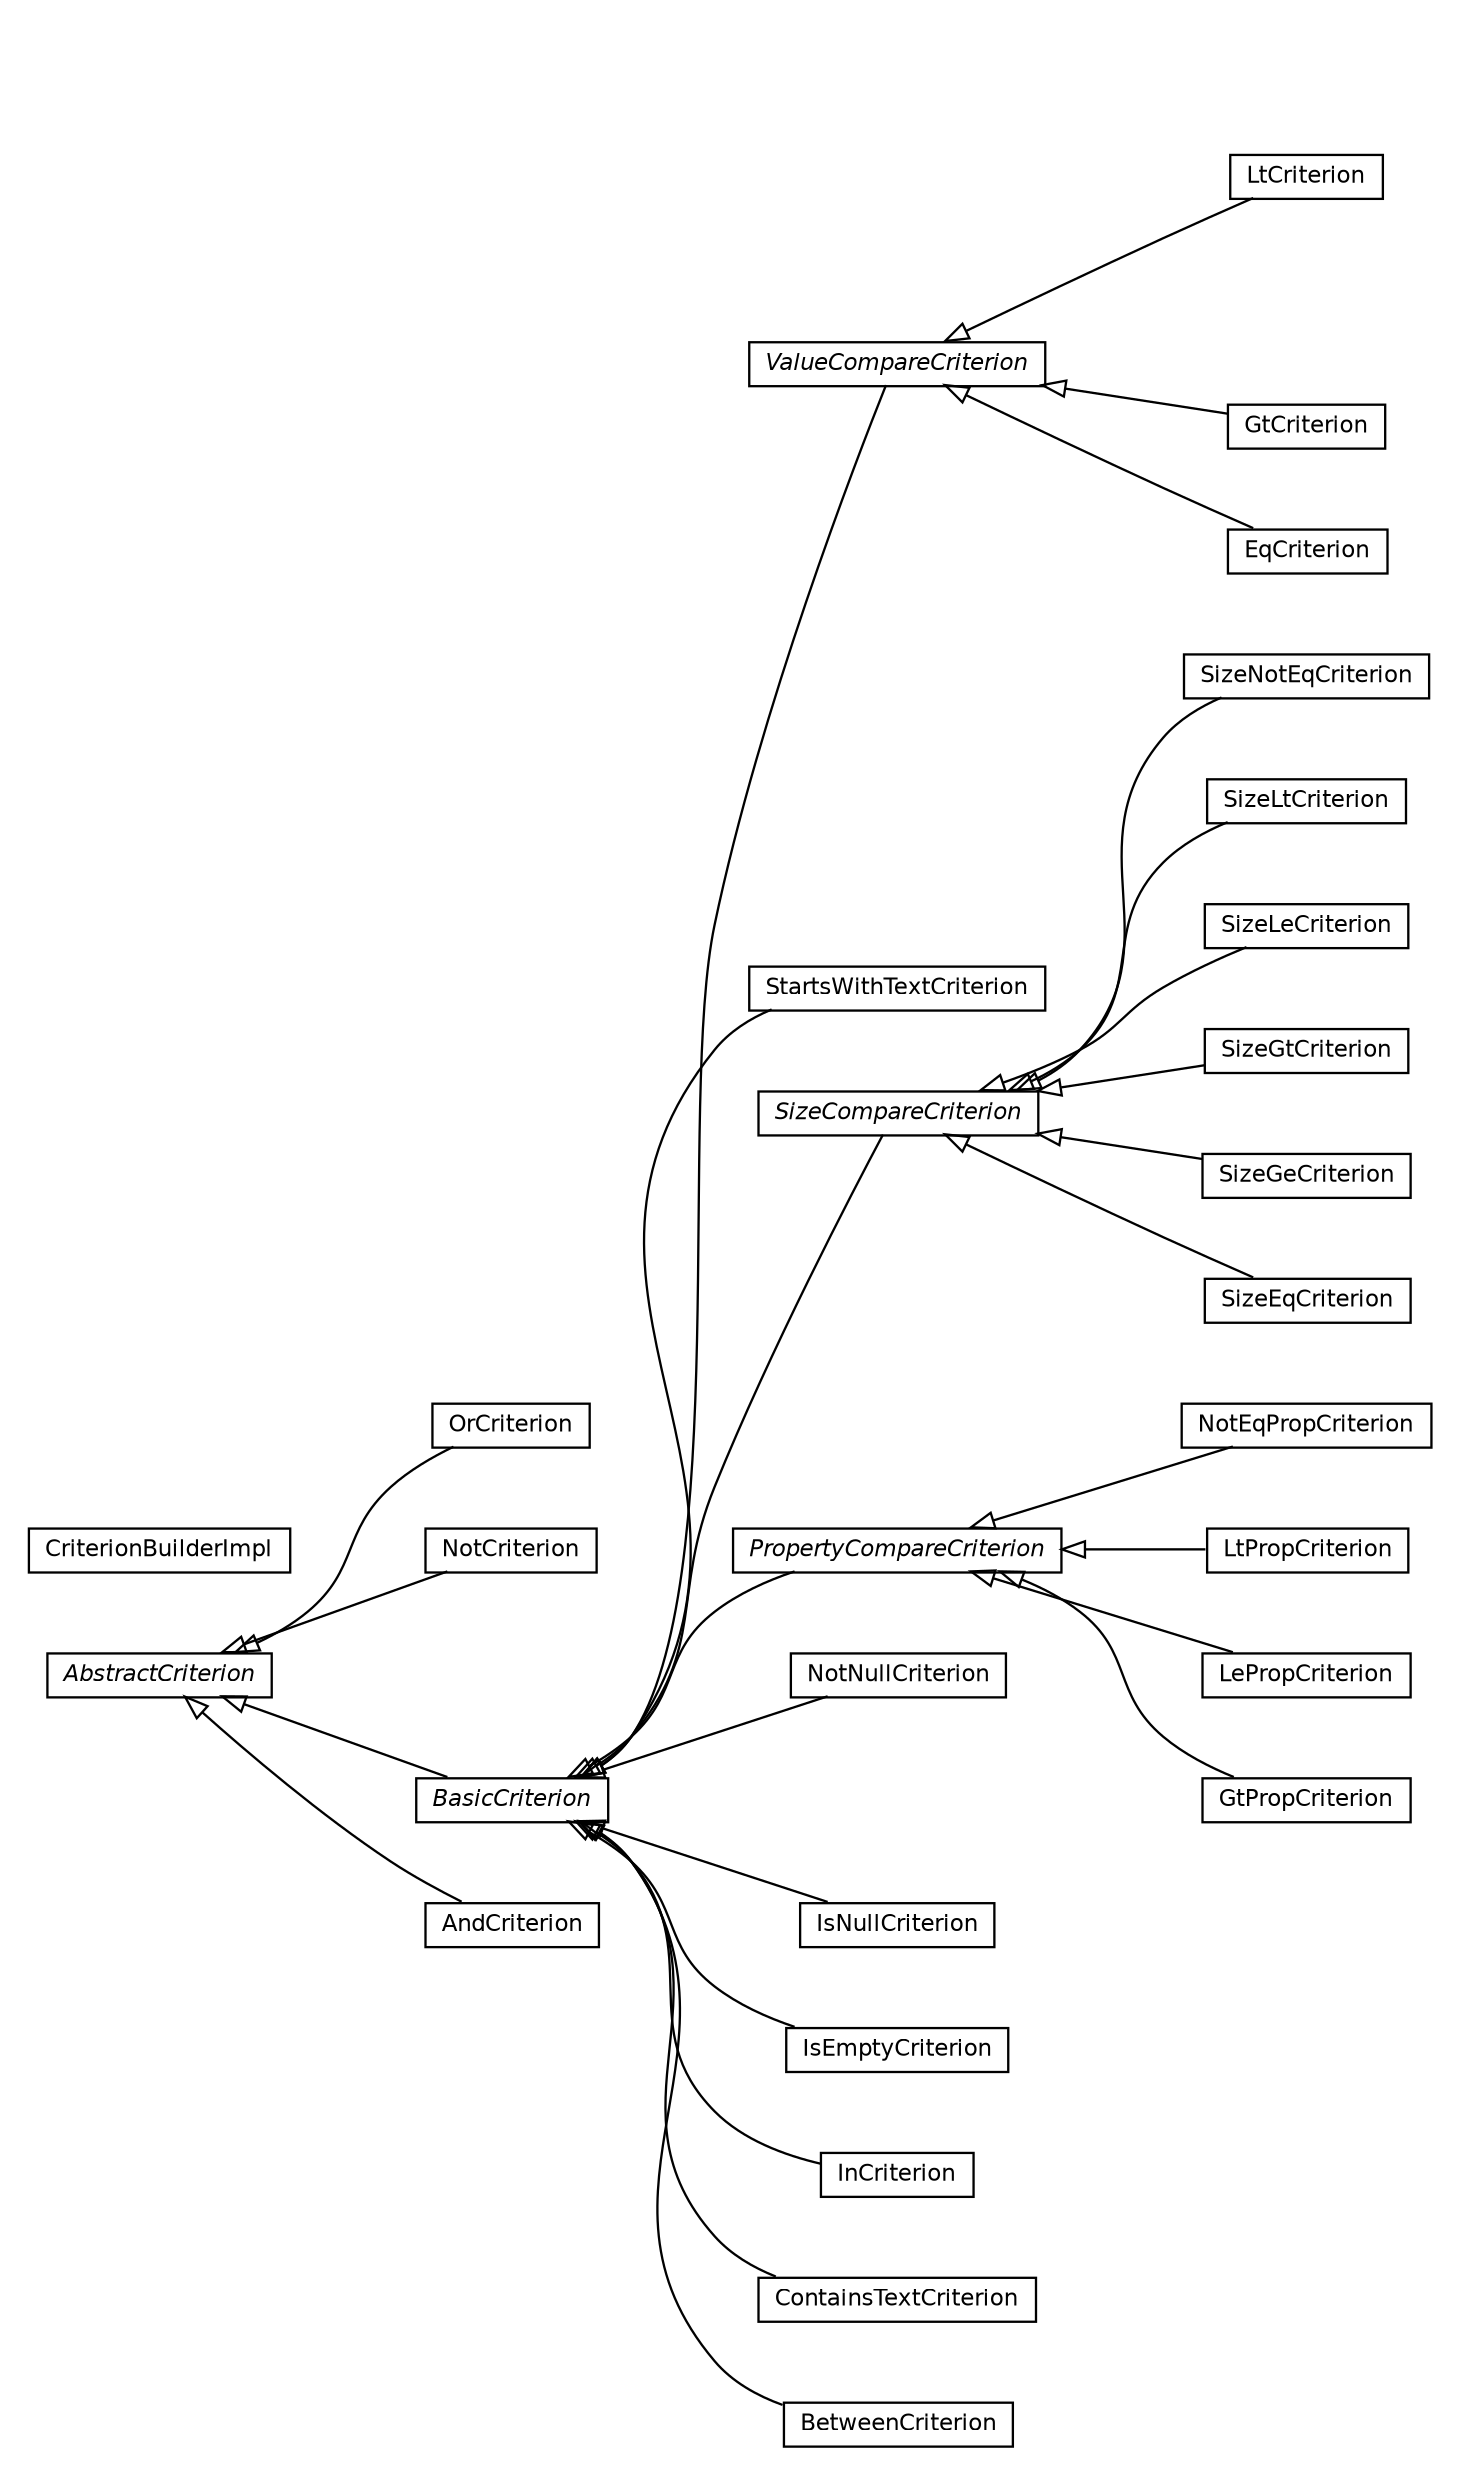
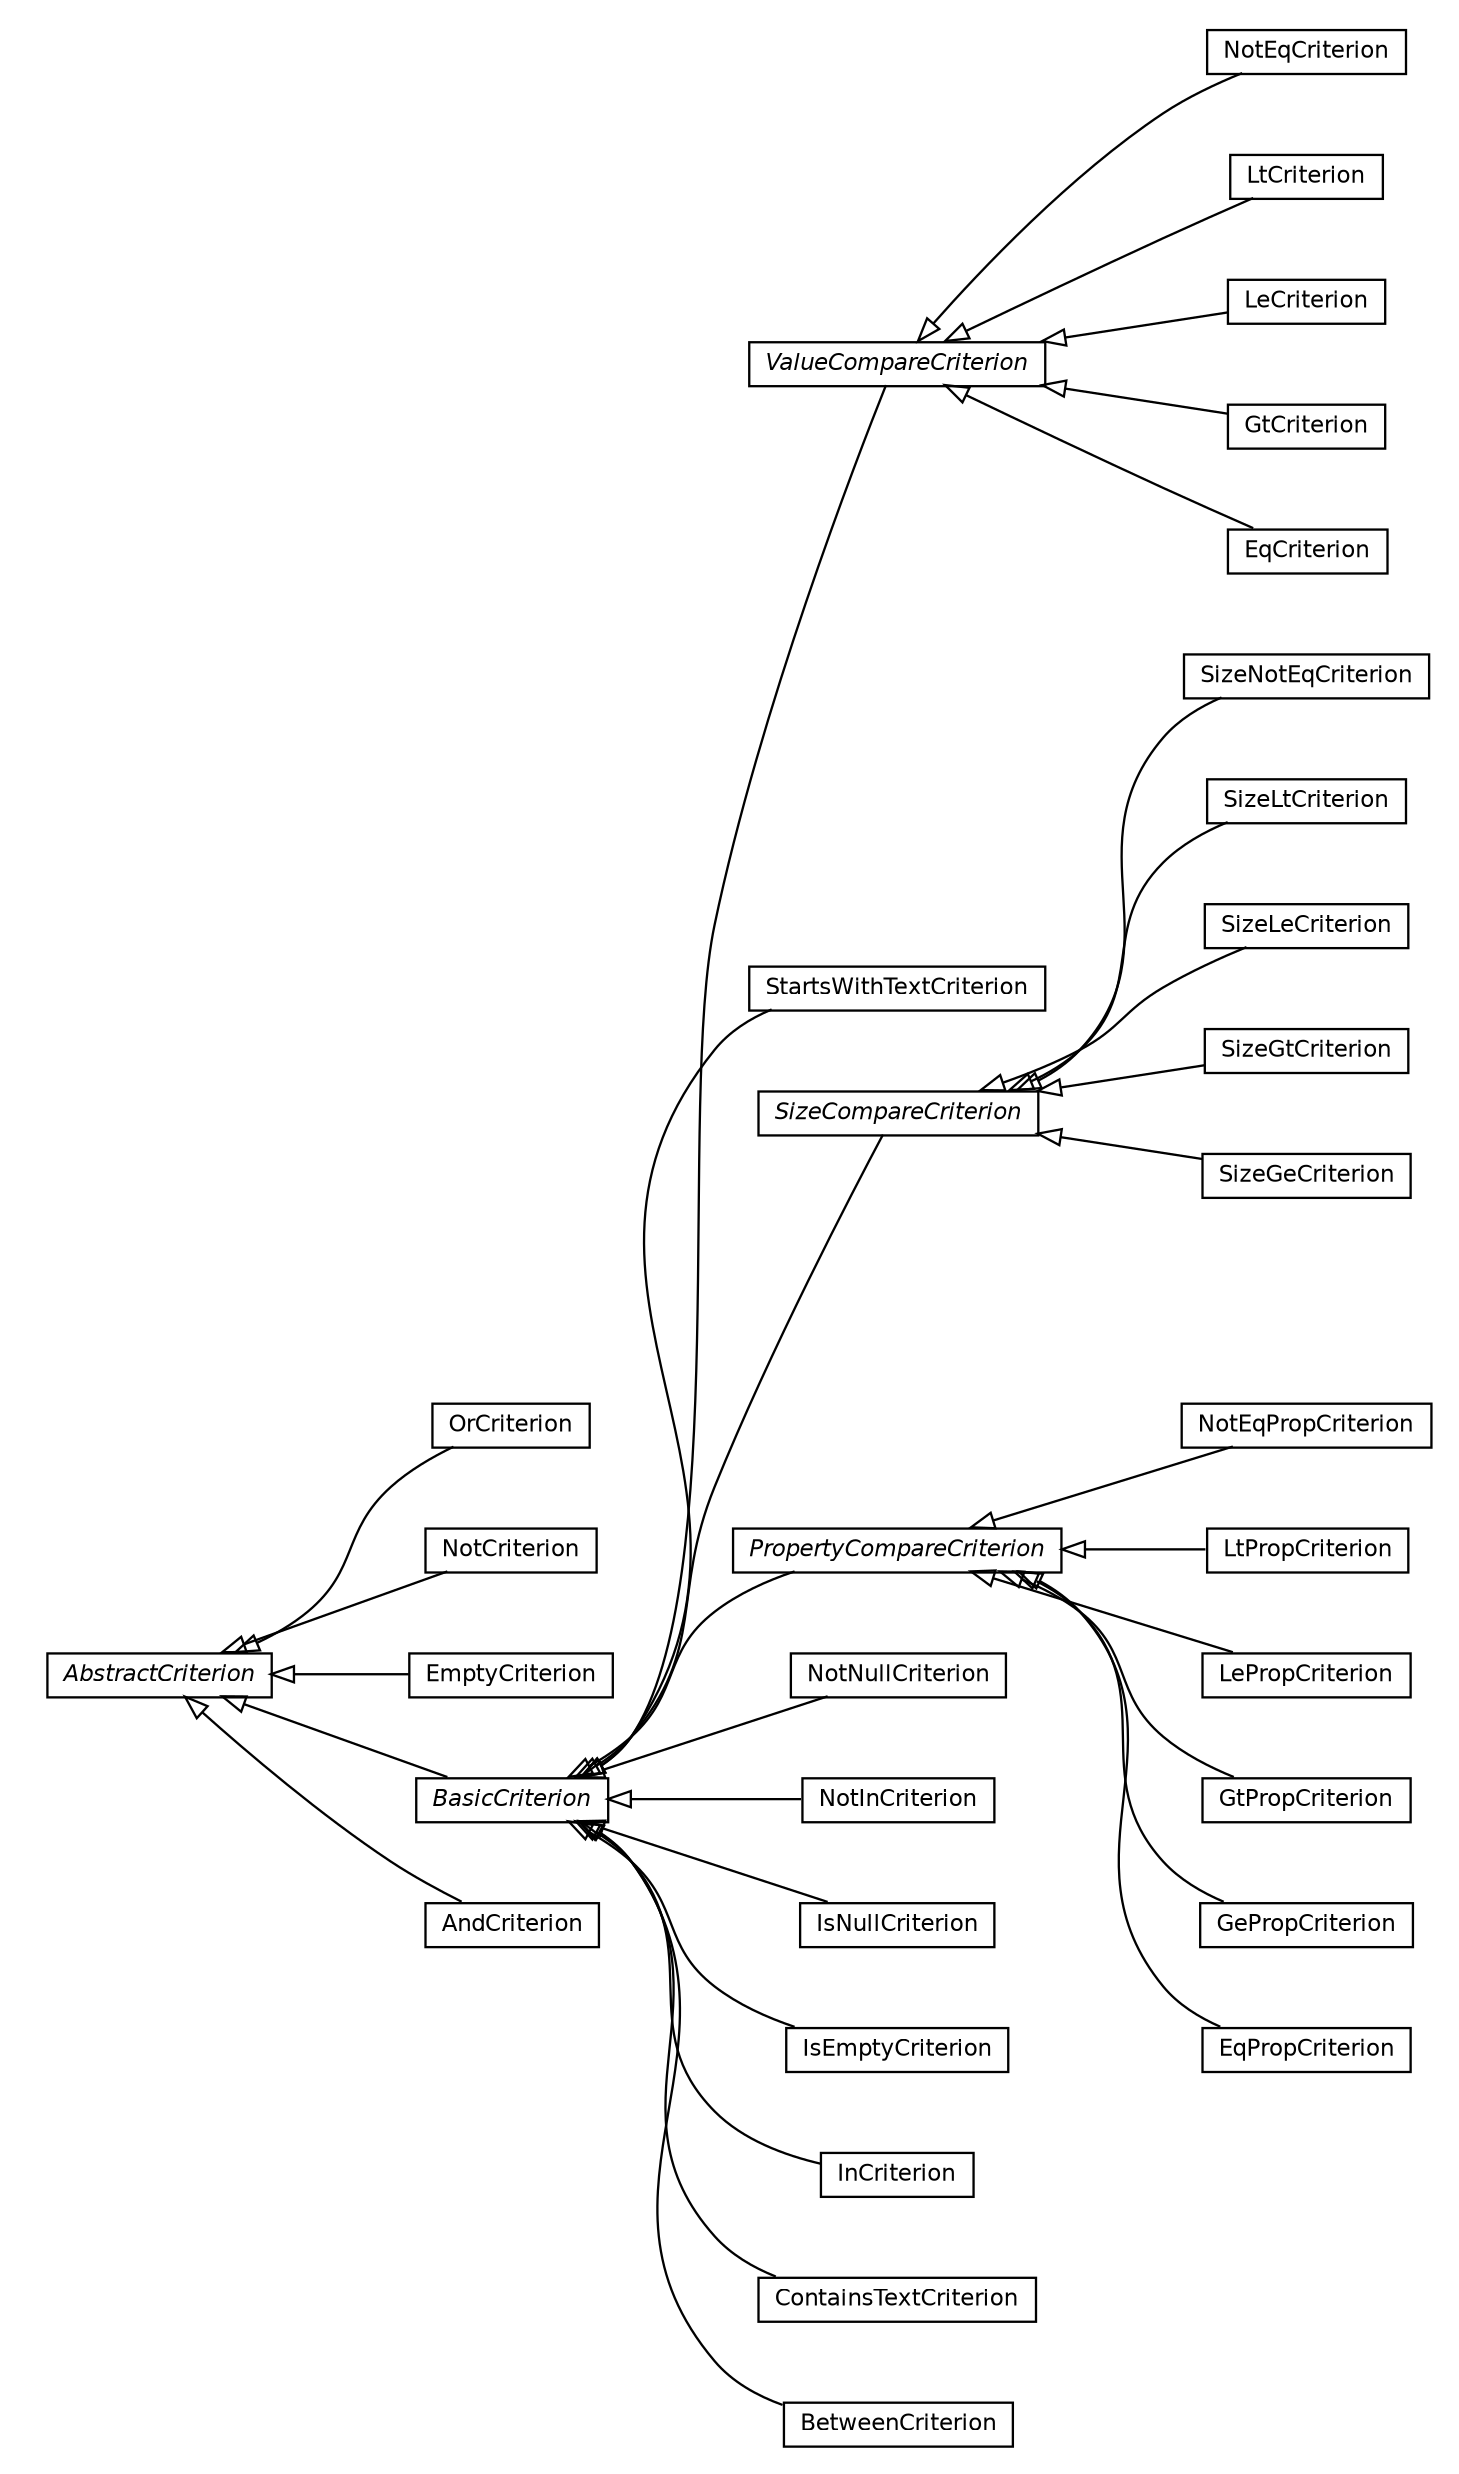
node "NotEqCriterion": added
node "LeCriterion": added
node "SizeEqCriterion": removed
node "CriterionBuilderImpl": removed
node "EmptyCriterion": added
node "NotInCriterion": added
node "GePropCriterion": added
node "EqPropCriterion": added
